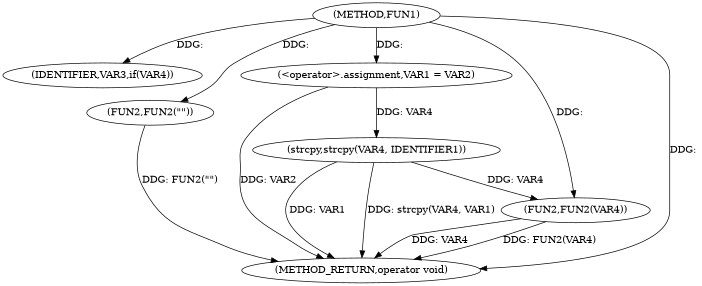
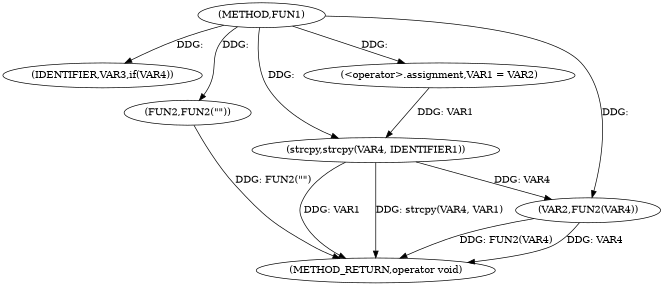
edge "(<operator>.assignment,VAR1 = VAR2)" -> "(strcpy,strcpy(VAR4, IDENTIFIER1))": label "DDG: VAR4" -> "DDG: VAR1"
edge "(METHOD,FUN1)" -> "(METHOD_RETURN,operator void)": now "(METHOD,FUN1)" -> "(strcpy,strcpy(VAR4, IDENTIFIER1))"
edge "(<operator>.assignment,VAR1 = VAR2)" -> "(METHOD_RETURN,operator void)": removed, label "DDG: VAR2"
node "(FUN2,FUN2(VAR4))": label "(FUN2,FUN2(VAR4))" -> "(VAR2,FUN2(VAR4))"
